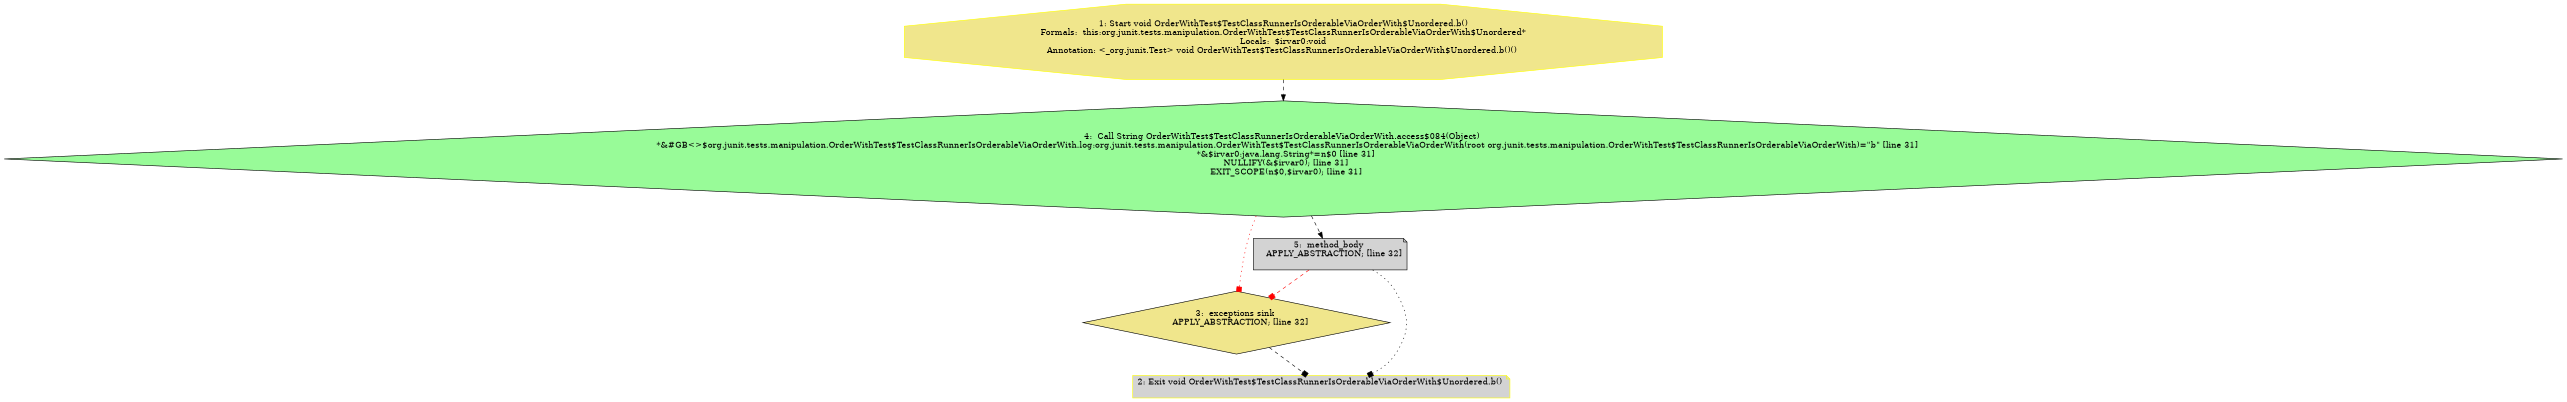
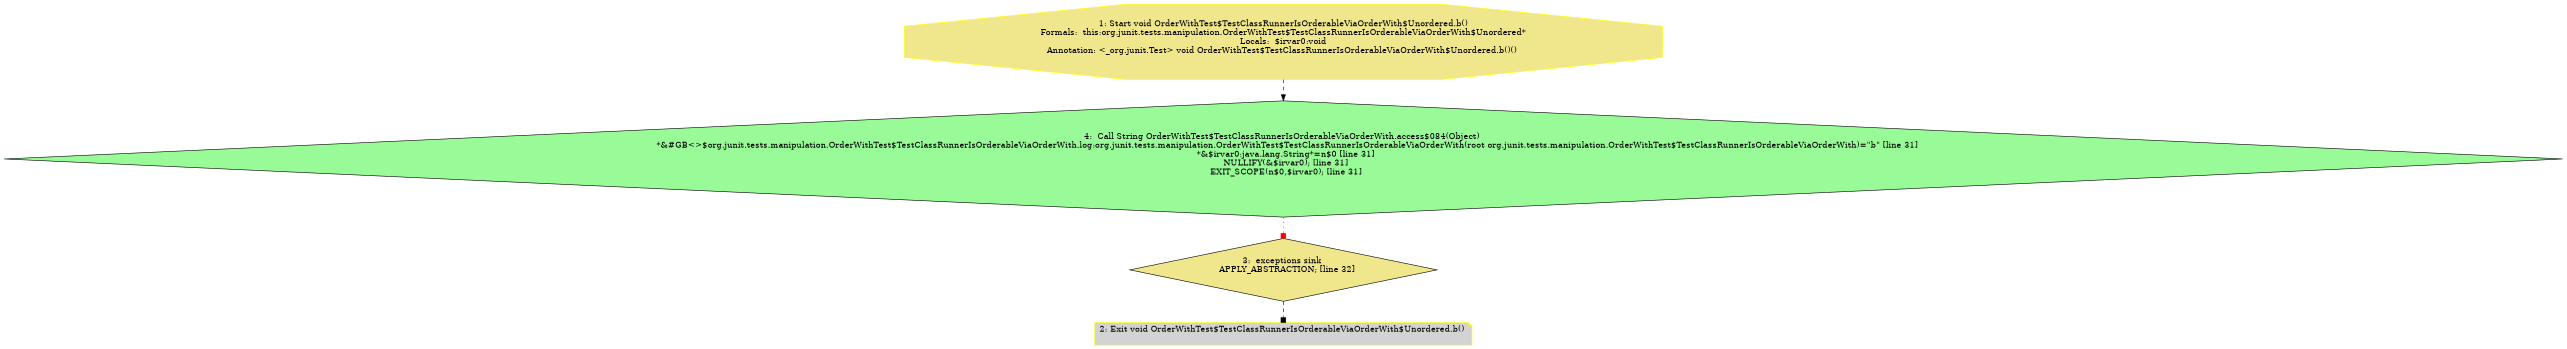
node "5:  method_body APPLY_ABSTRACTION; [line 32]": removed
